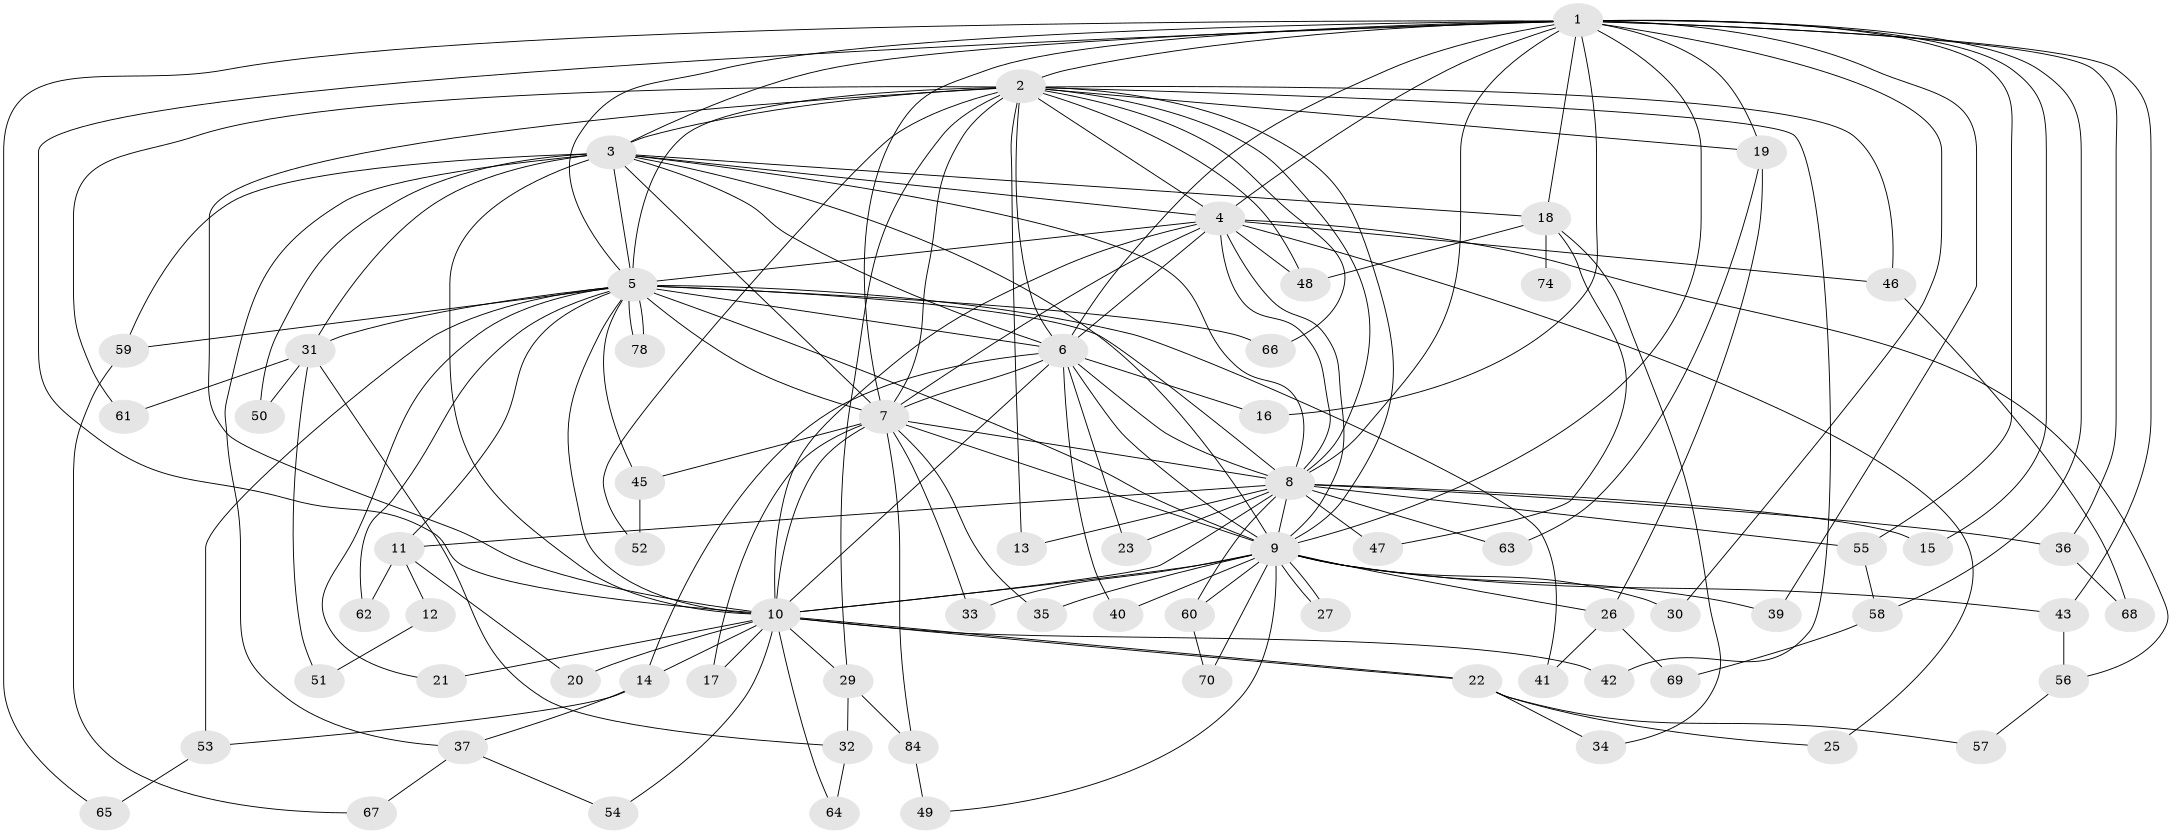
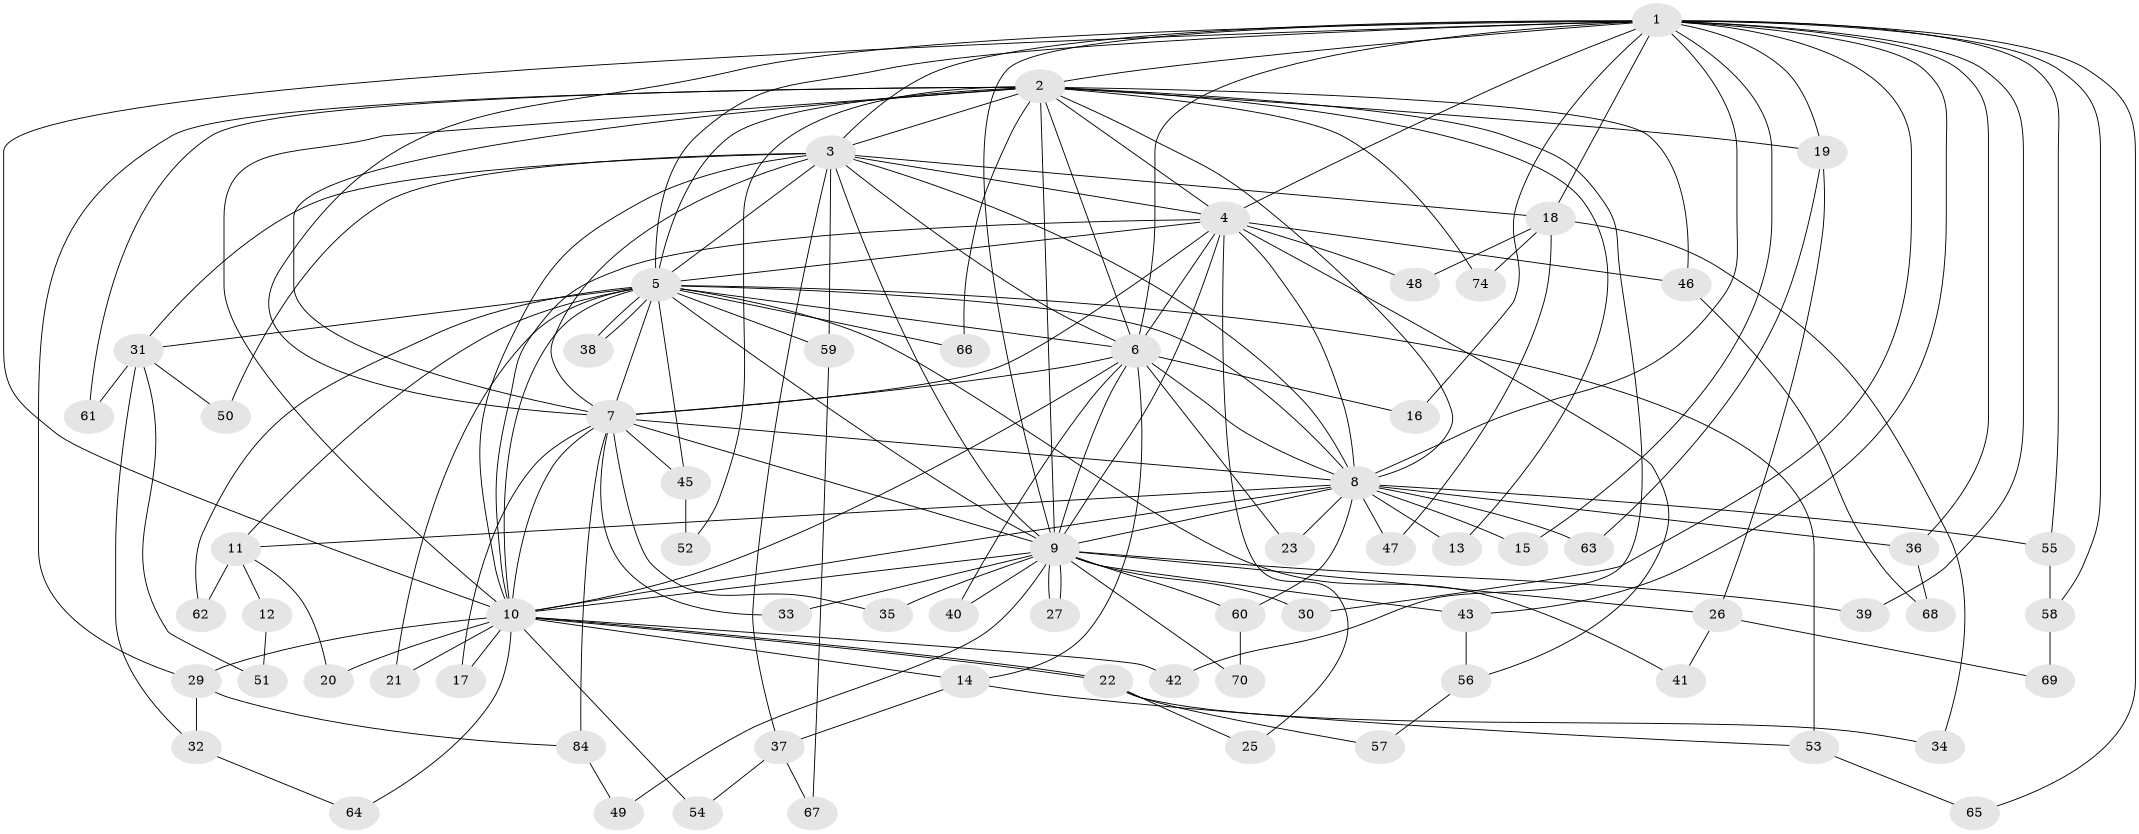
edge "2" -- "48": now "2" -- "74"
node "78": label "78" -> "38"
